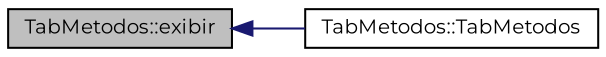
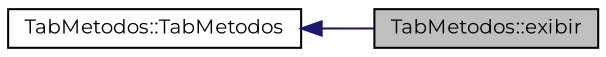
edge "TabMetodos::TabMetodos" -> "TabMetodos::exibir": reversed
